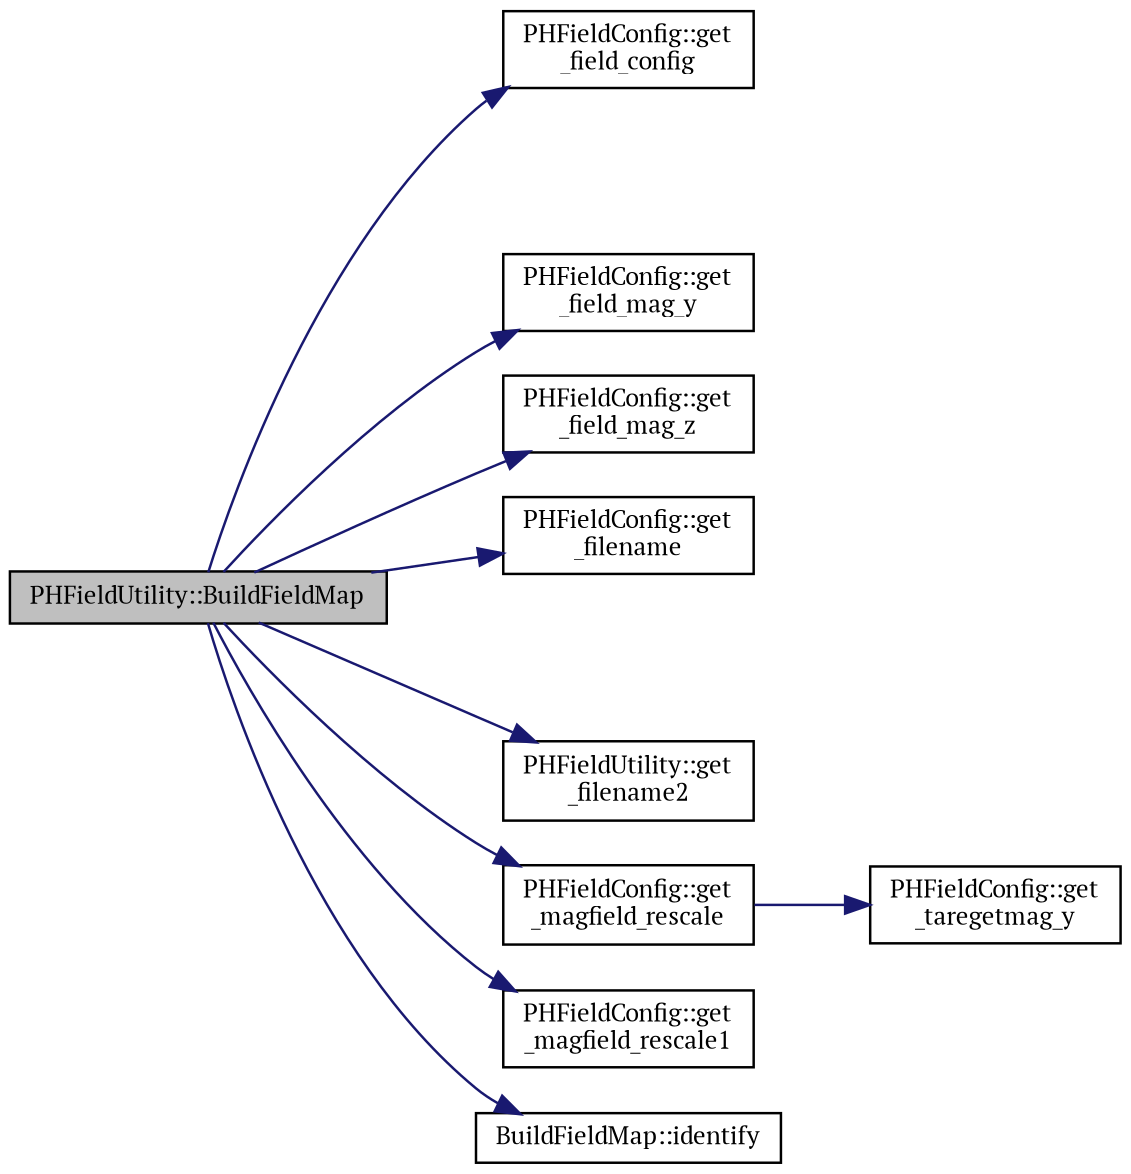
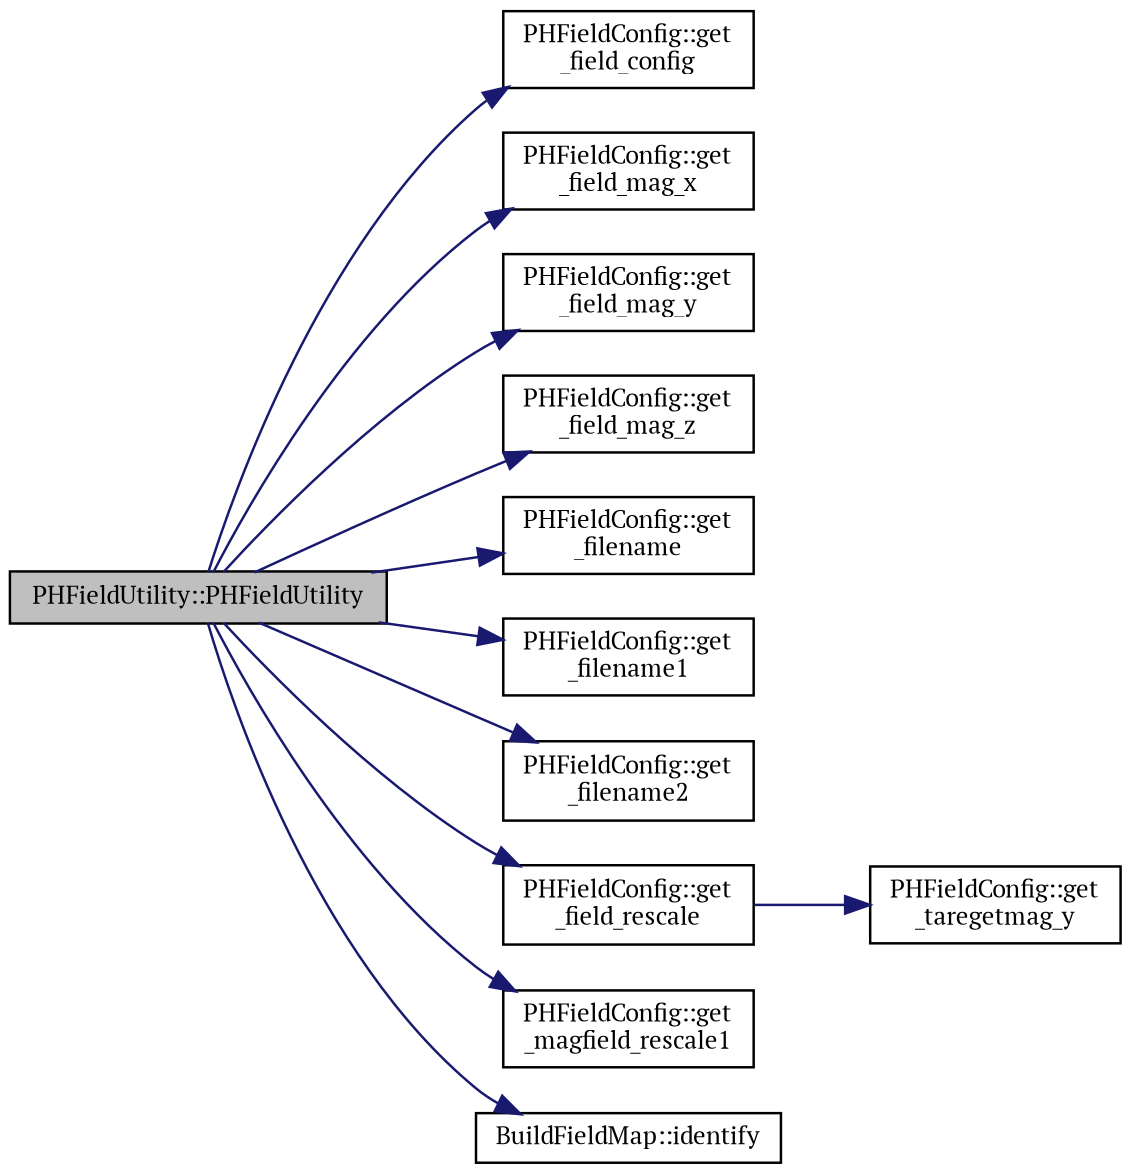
node "PHFieldConfig::get _field_mag_x": added
node "PHFieldUtility::BuildFieldMap": label "PHFieldUtility::BuildFieldMap" -> "PHFieldUtility::PHFieldUtility"
node "PHFieldConfig::get _filename1": added
node "PHFieldUtility::get _filename2": label "PHFieldUtility::get _filename2" -> "PHFieldConfig::get _filename2"
node "PHFieldConfig::get _magfield_rescale": label "PHFieldConfig::get _magfield_rescale" -> "PHFieldConfig::get _field_rescale"
